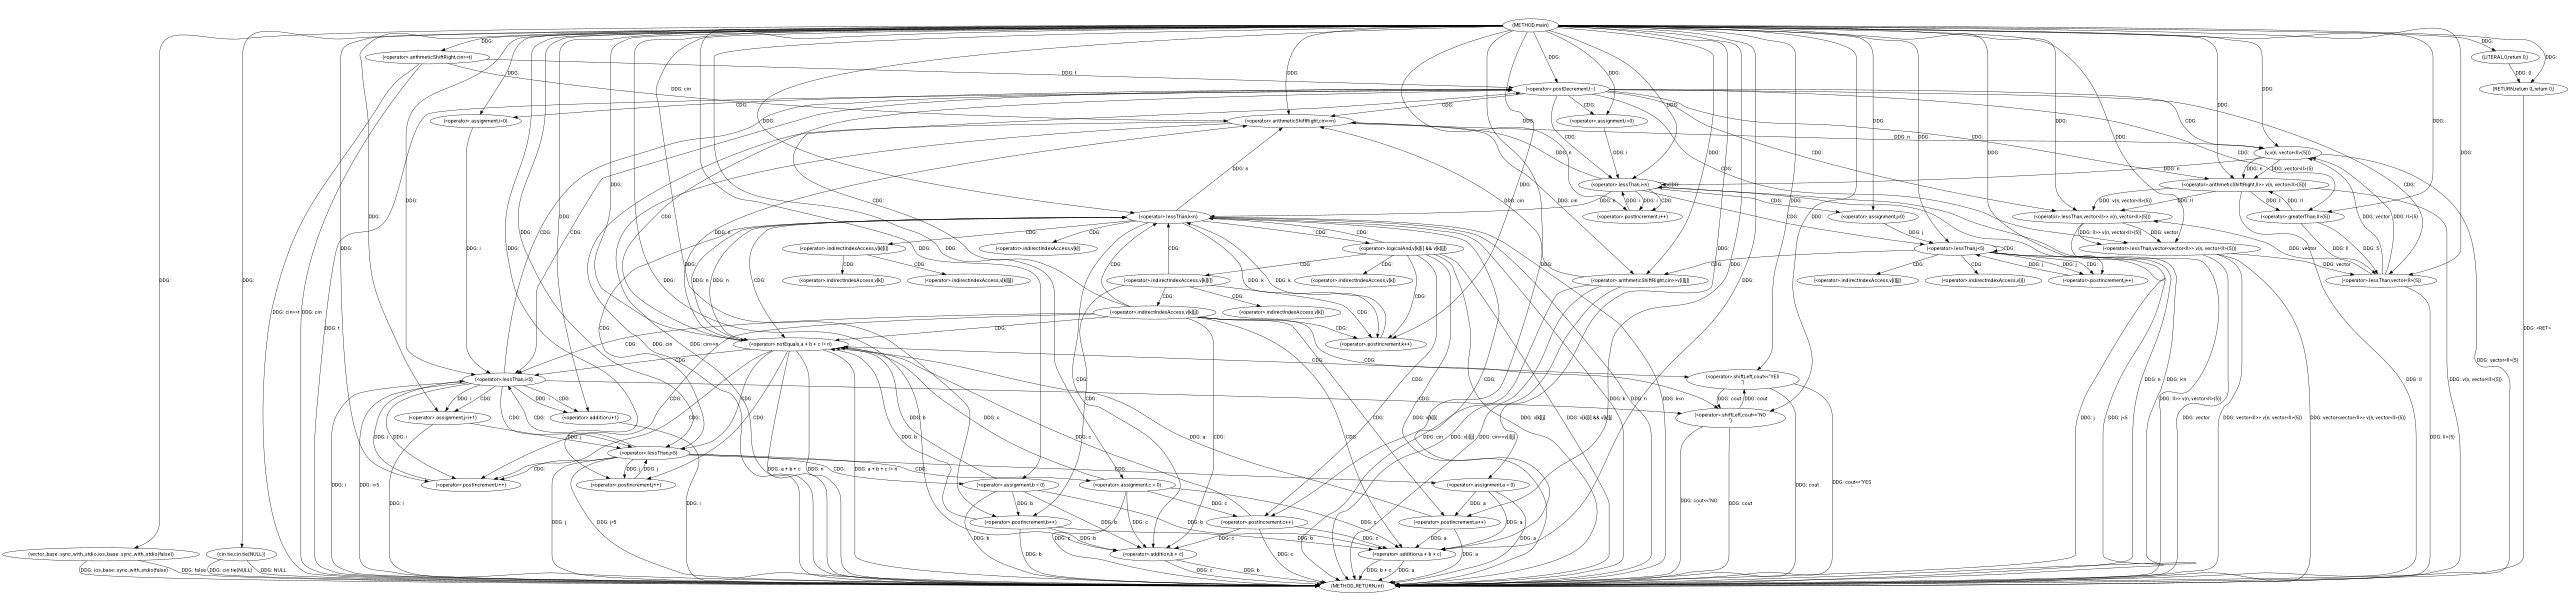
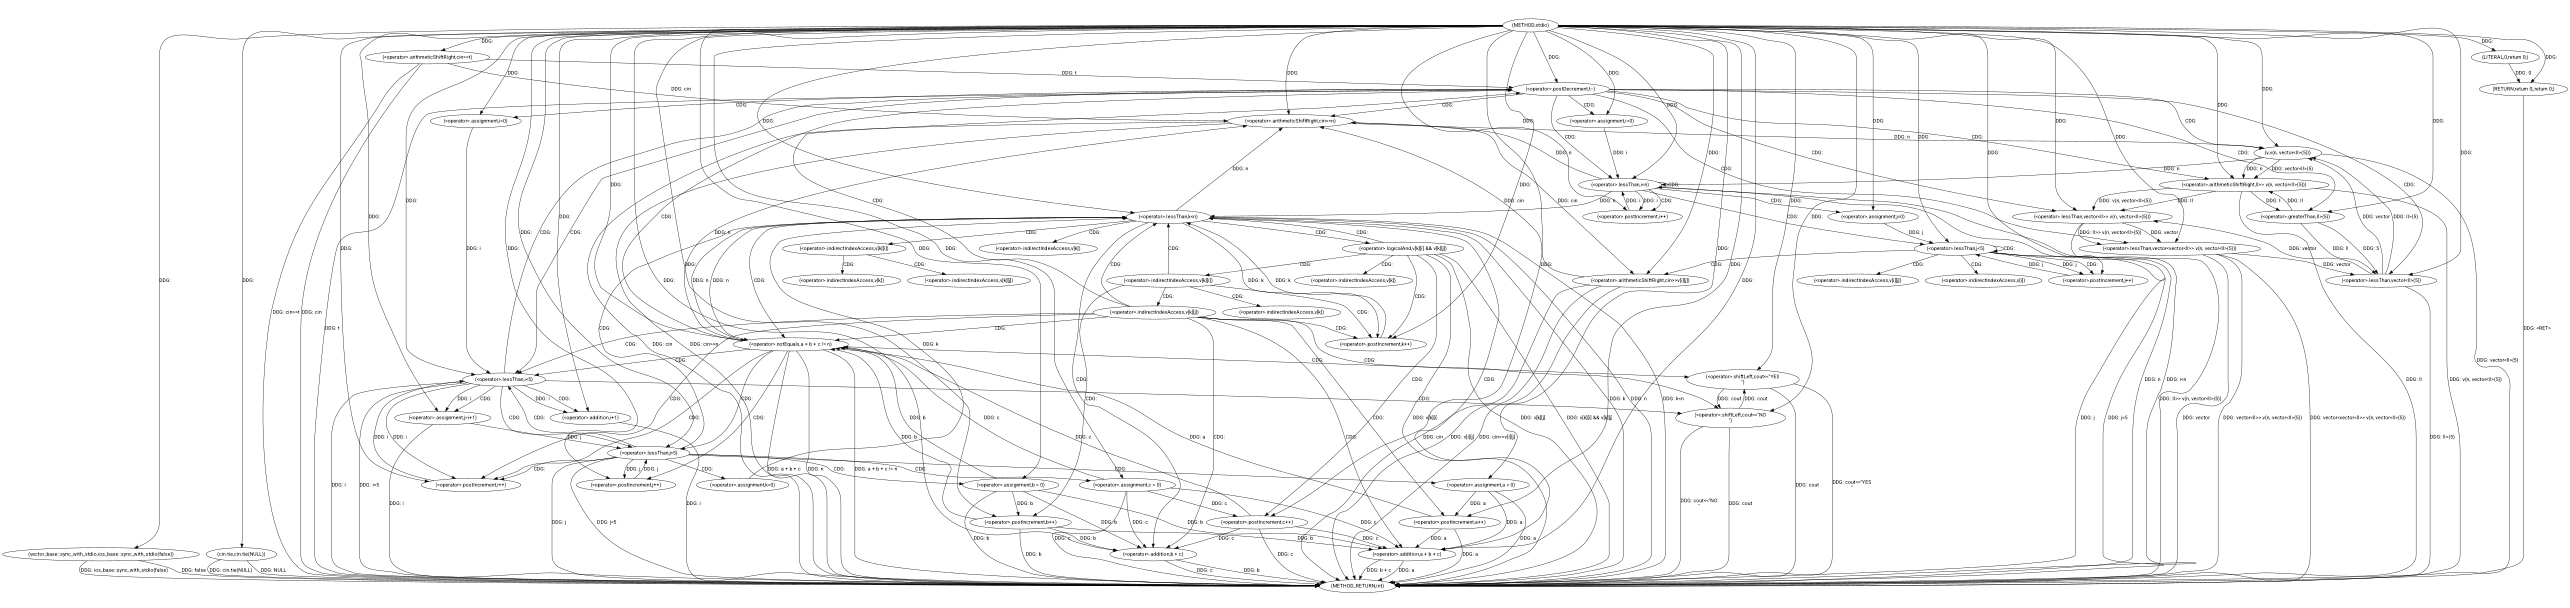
node "(METHOD,main)": label "(METHOD,main)" -> "(METHOD,stdio)"
node "(<operator>.assignment,k=0)": added
